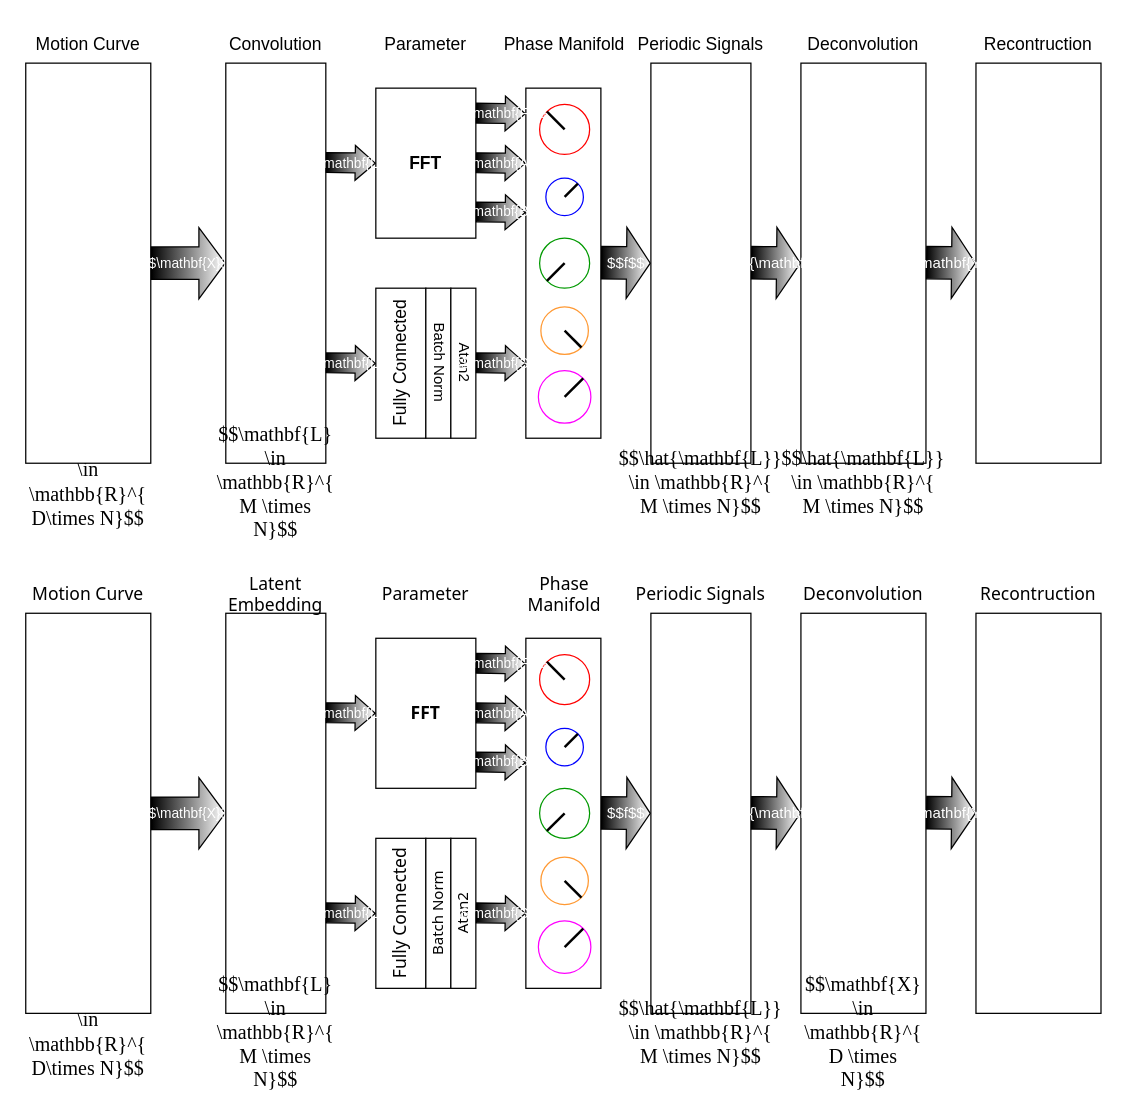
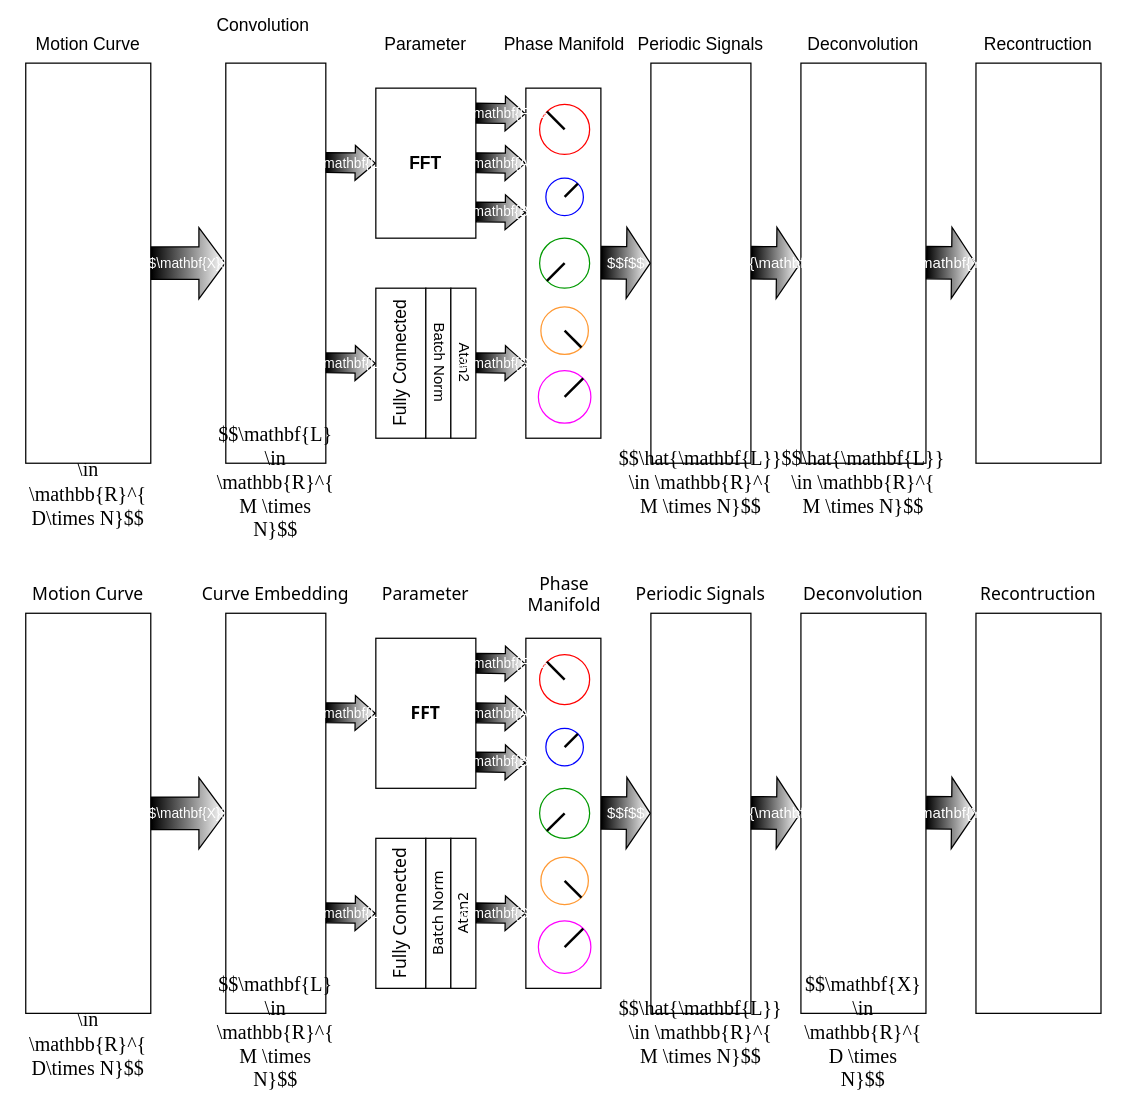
node "Convolution": moved (276, 44) -> (263, 26)
node "Latent Embedding": label "Latent Embedding" -> "Curve Embedding"
